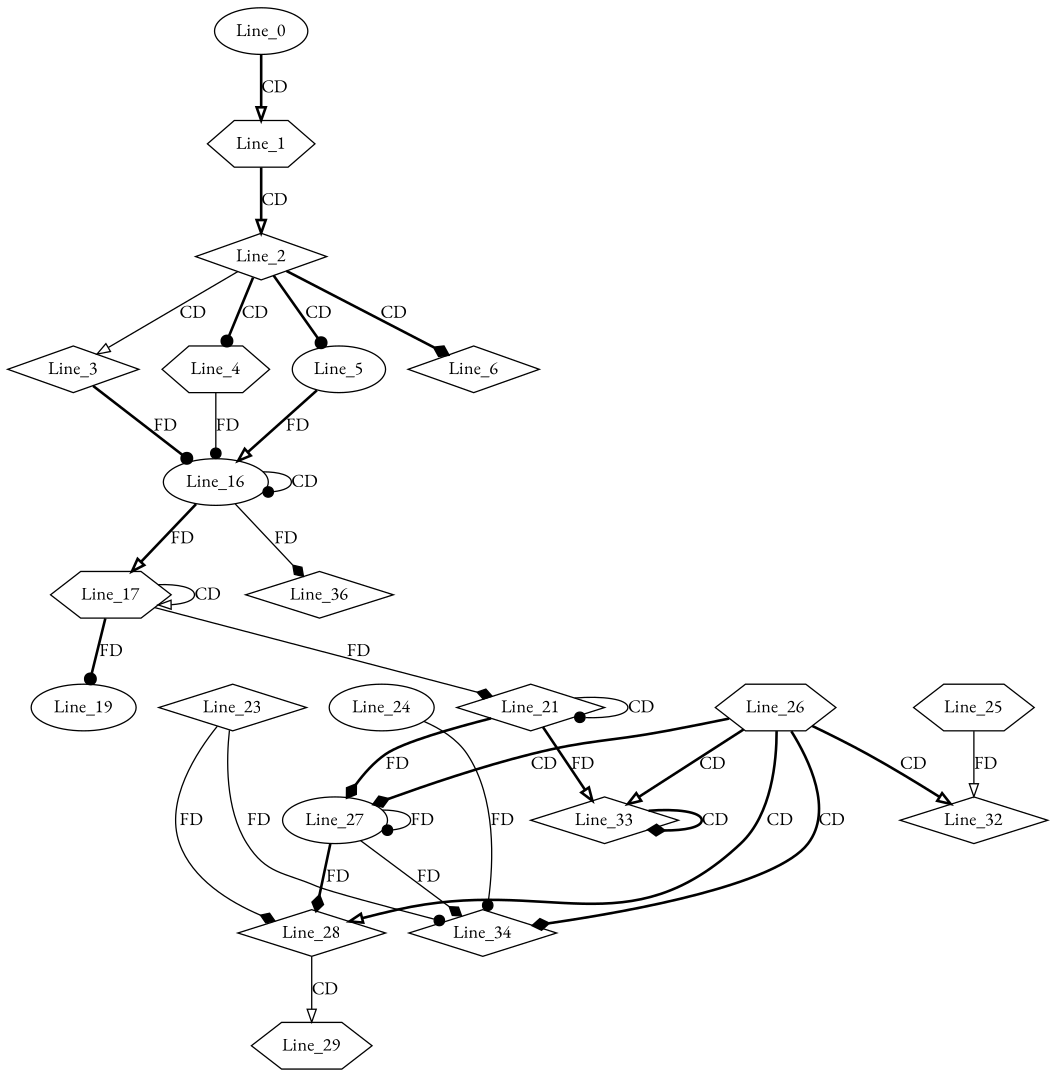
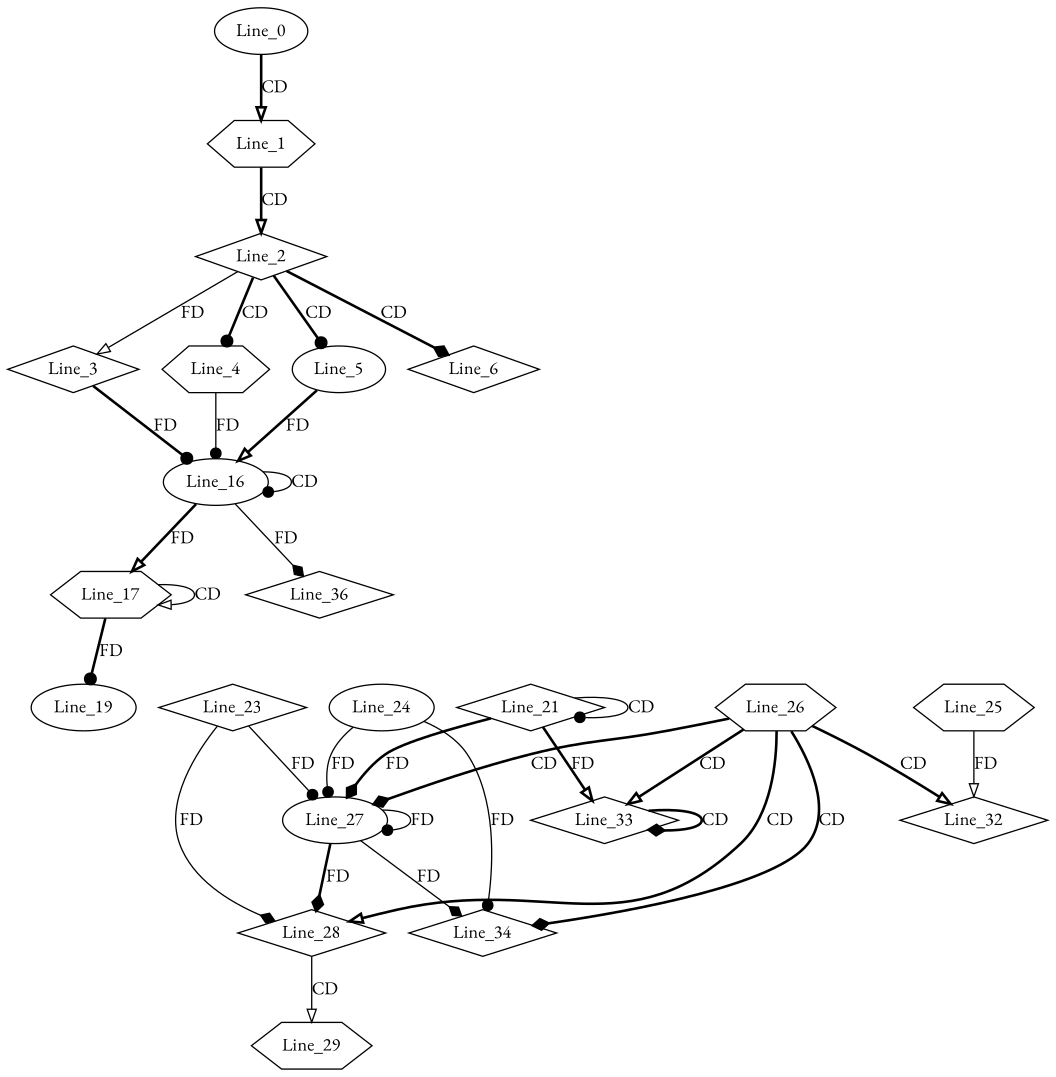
edge "Line_2" -> "Line_3": label "CD" -> "FD"
edge "Line_17" -> "Line_21": removed, label "FD"
edge "Line_24" -> "Line_27": added, label "FD"
edge "Line_23" -> "Line_34": now "Line_23" -> "Line_27"
